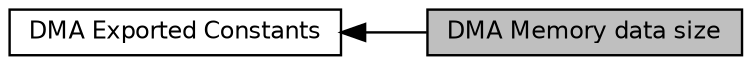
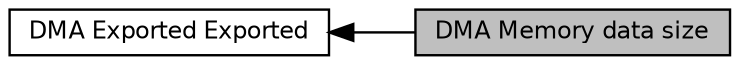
node "DMA Exported Constants": label "DMA Exported Constants" -> "DMA Exported Exported"
